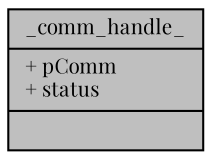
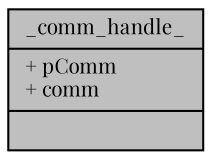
node "_comm_handle_": text "+ status" -> "+ comm"
